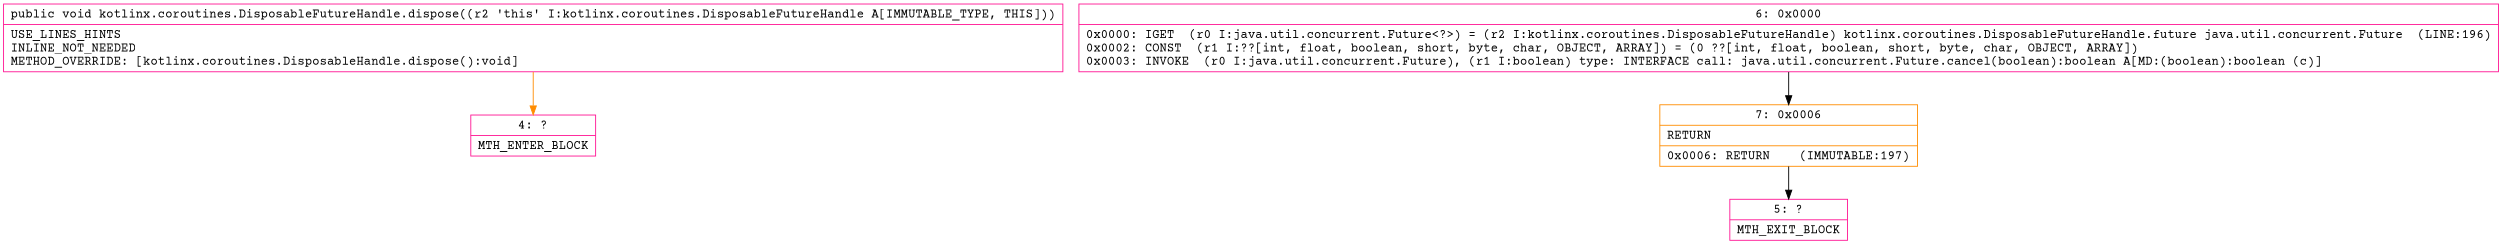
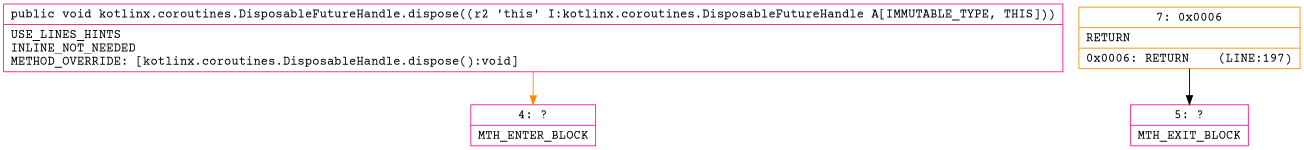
node "6: 0x0000": removed
node "7: 0x0006": text "0x0006: RETURN    (IMMUTABLE:197)" -> "0x0006: RETURN    (LINE:197)"
